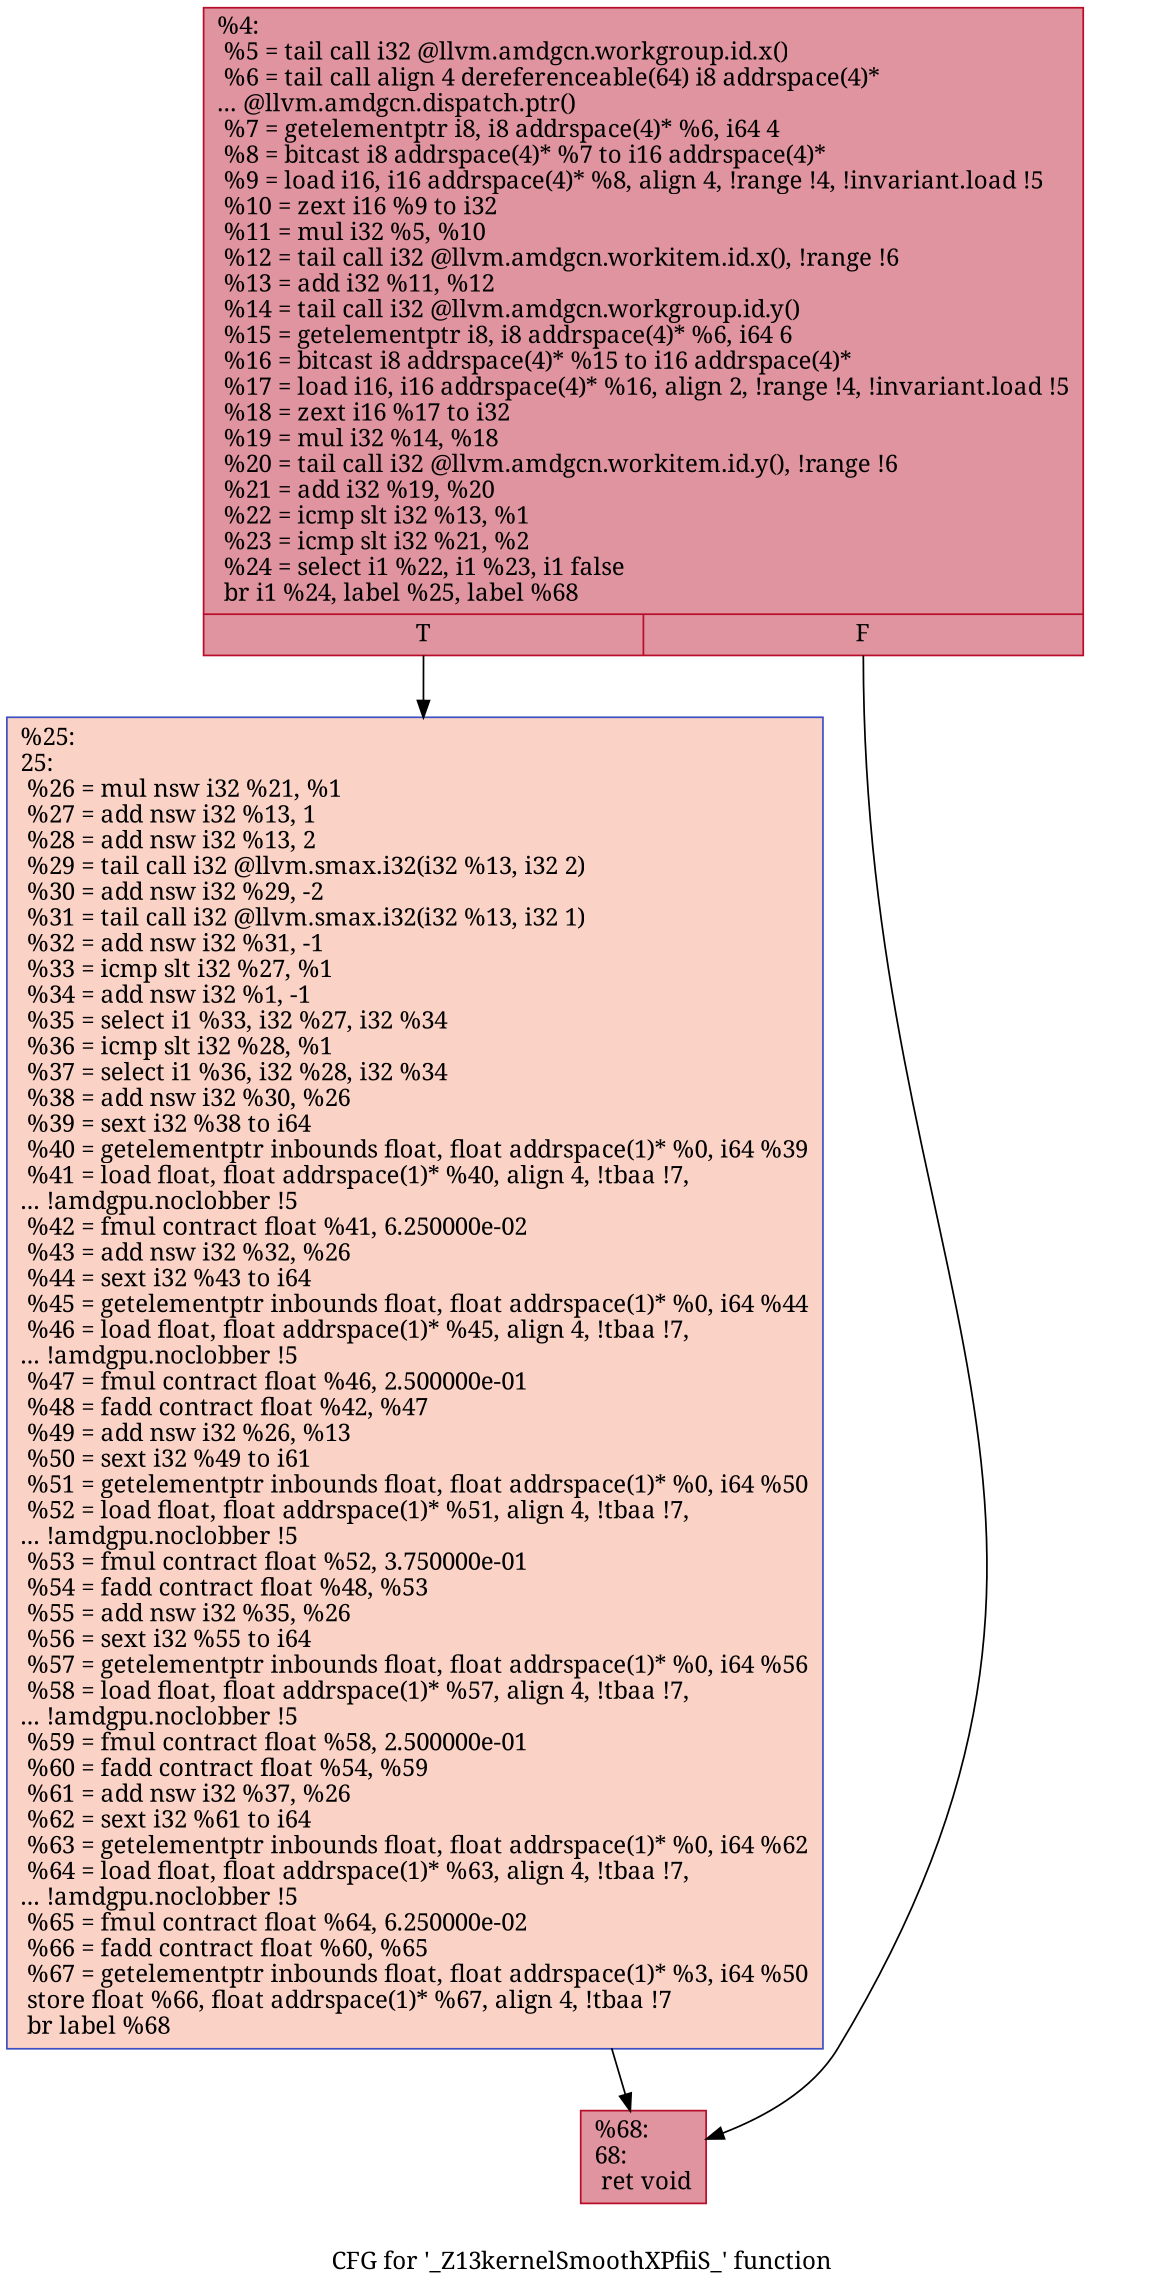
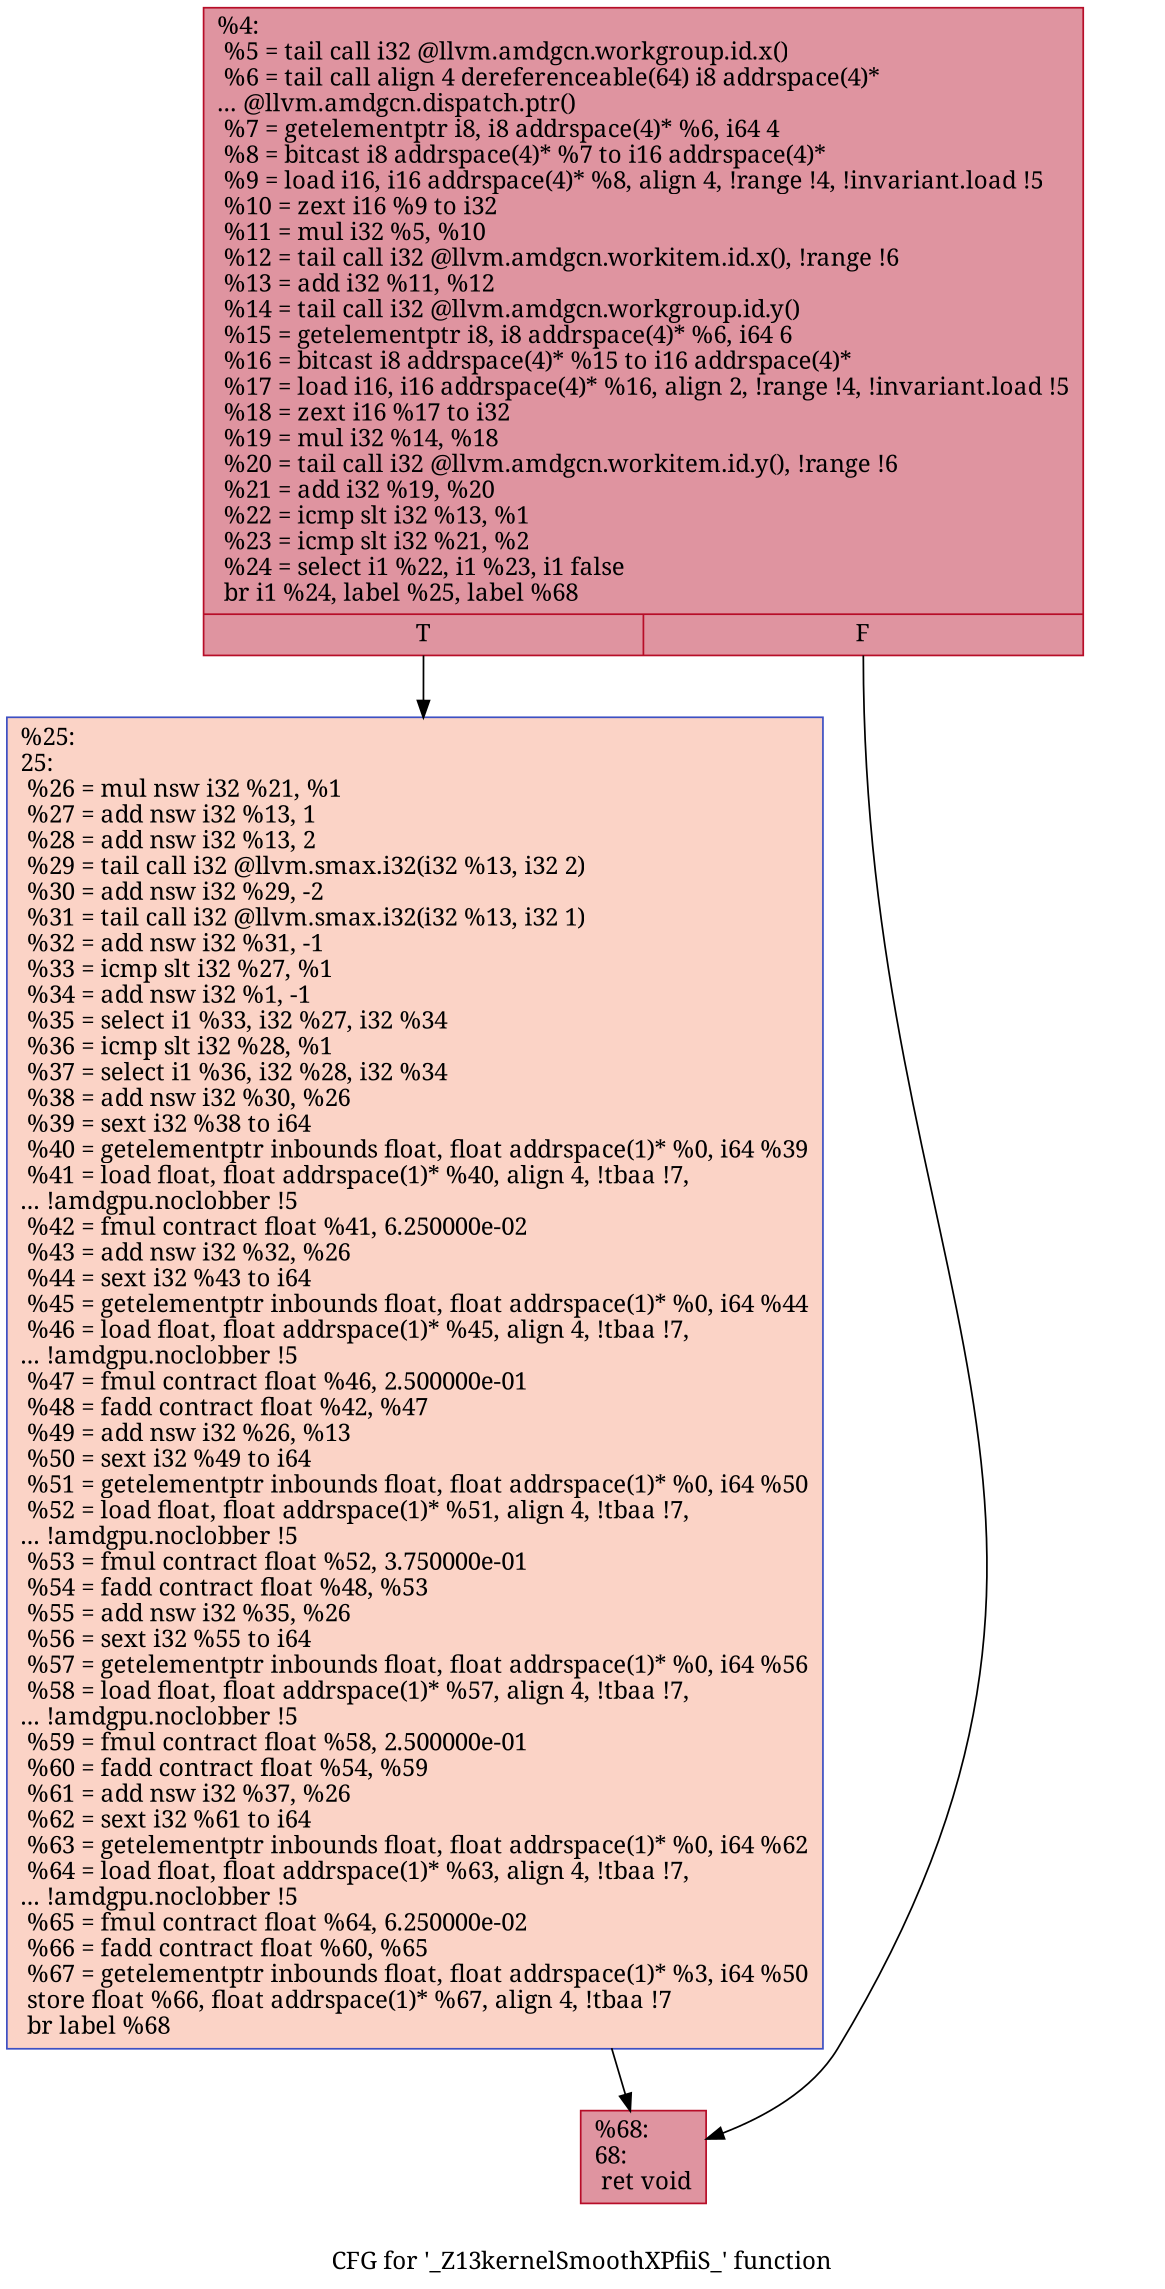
node "%25:": text "%50 = sext i32 %49 to i61" -> "%50 = sext i32 %49 to i64"
